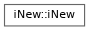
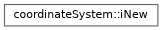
node "iNew::iNew": label "iNew::iNew" -> "coordinateSystem::iNew"
